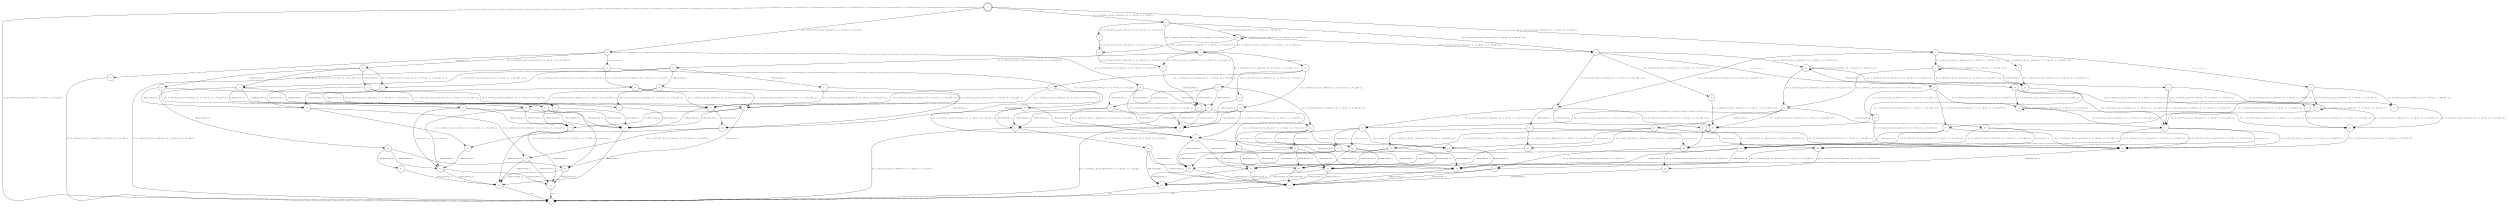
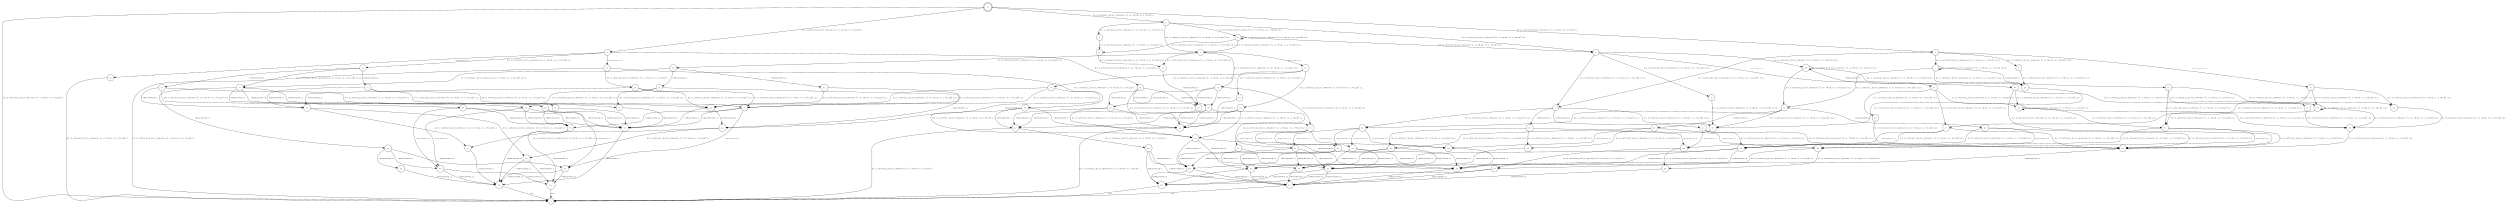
node "41": removed
edge "47" -> "57": now "47" -> "54"
edge "91" -> "95": now "91" -> "99"
